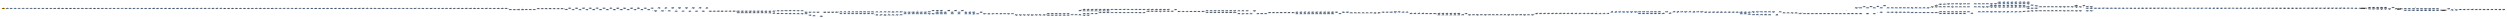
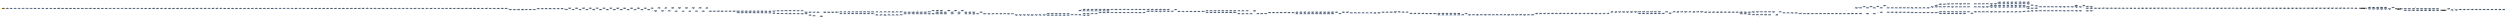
node "0x00424bd5 incl": added
